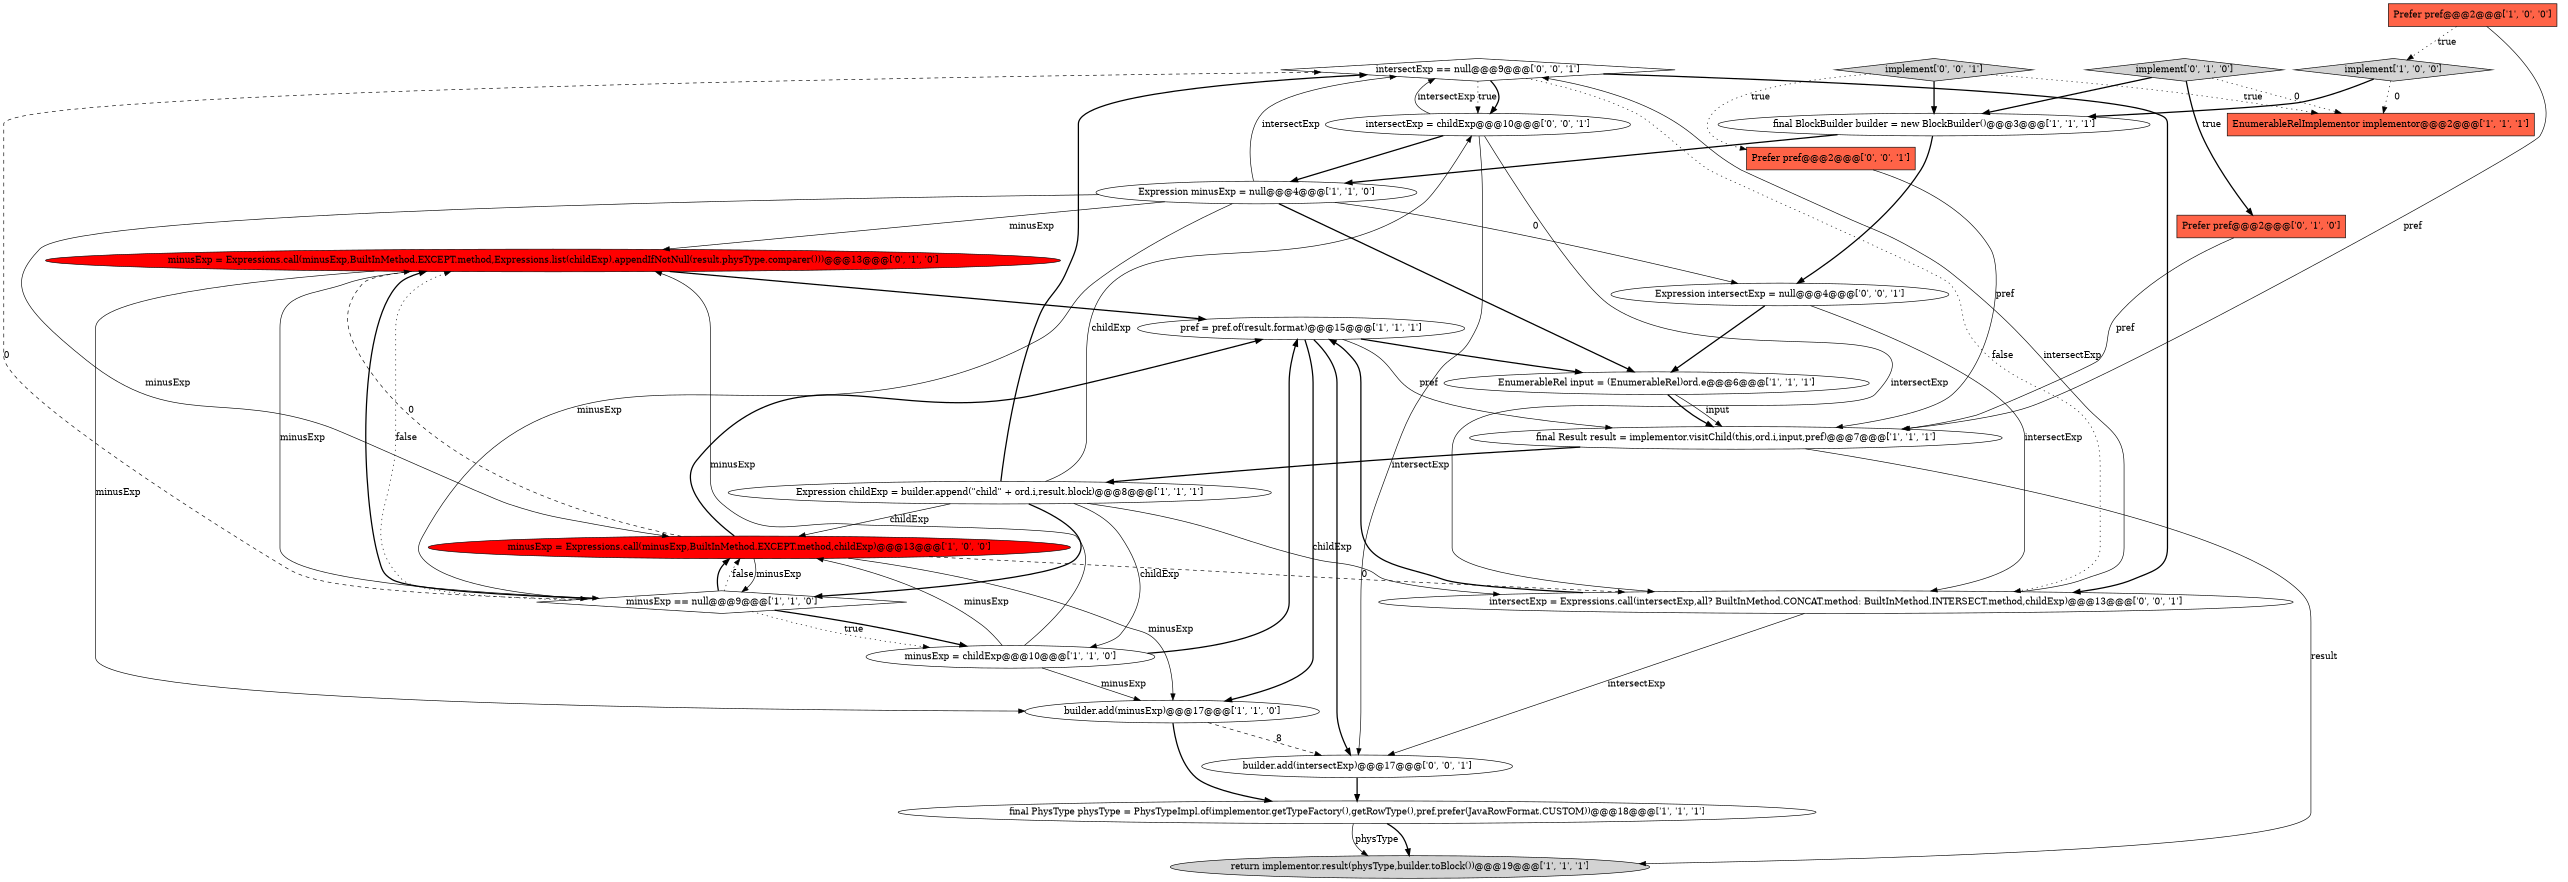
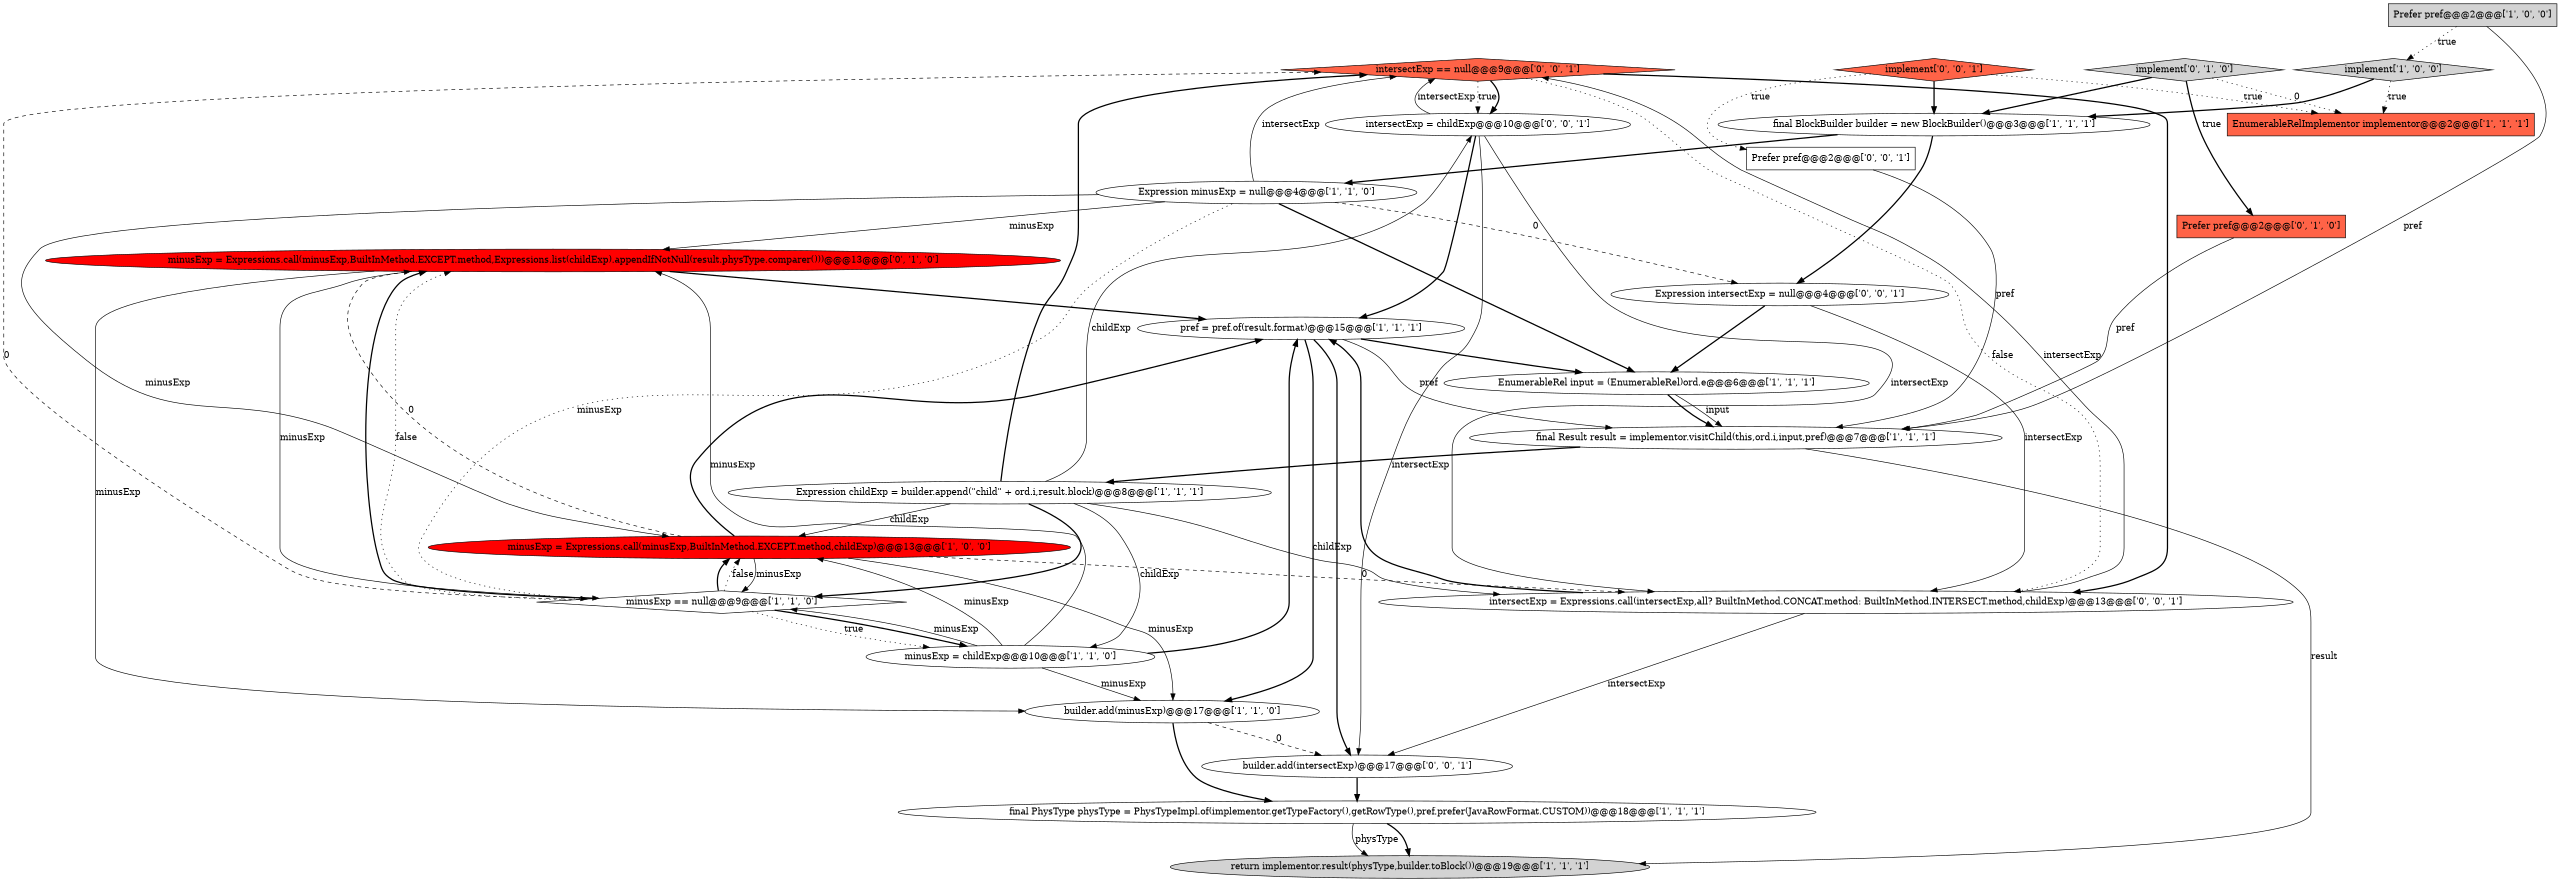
node "Prefer pref@@@2@@@['1', '0', '0']": fillcolor tomato -> lightgray
node "intersectExp == null@@@9@@@['0', '0', '1']": fillcolor white -> tomato
node "implement['0', '0', '1']": fillcolor lightgray -> tomato
edge "implement['1', '0', '0']" -> "EnumerableRelImplementor implementor@@@2@@@['1', '1', '1']": label "0" -> "true"
edge "intersectExp = childExp@@@10@@@['0', '0', '1']" -> "Expression minusExp = null@@@4@@@['1', '1', '0']": now "intersectExp = childExp@@@10@@@['0', '0', '1']" -> "pref = pref.of(result.format)@@@15@@@['1', '1', '1']"
node "Prefer pref@@@2@@@['0', '0', '1']": fillcolor tomato -> white
edge "Expression minusExp = null@@@4@@@['1', '1', '0']" -> "Expression intersectExp = null@@@4@@@['0', '0', '1']": style solid -> dashed
edge "Expression minusExp = null@@@4@@@['1', '1', '0']" -> "minusExp == null@@@9@@@['1', '1', '0']": style solid -> dotted
edge "minusExp = childExp@@@10@@@['1', '1', '0']" -> "minusExp == null@@@9@@@['1', '1', '0']": added, label "minusExp"
edge "builder.add(minusExp)@@@17@@@['1', '1', '0']" -> "builder.add(intersectExp)@@@17@@@['0', '0', '1']": label "8" -> "0"
